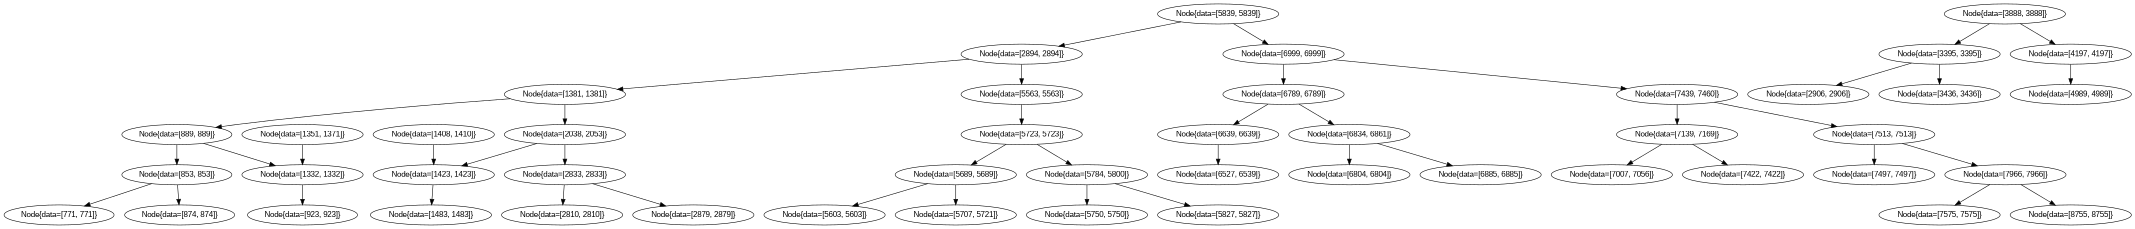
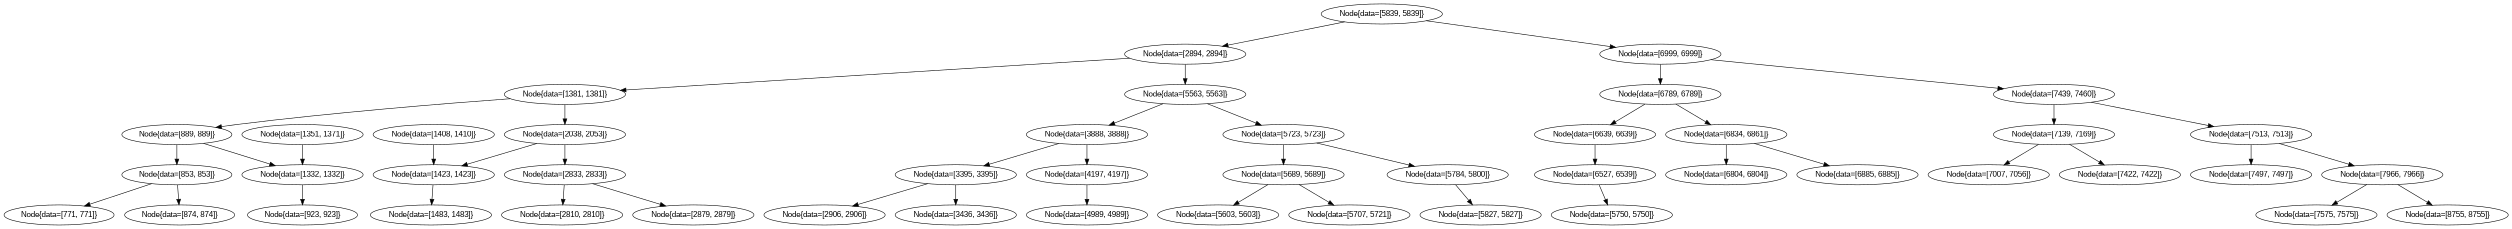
edge "Node{data=[5563, 5563]}" -> "Node{data=[3888, 3888]}": added
edge "Node{data=[5784, 5800]}" -> "Node{data=[5750, 5750]}": now "Node{data=[6527, 6539]}" -> "Node{data=[5750, 5750]}"
